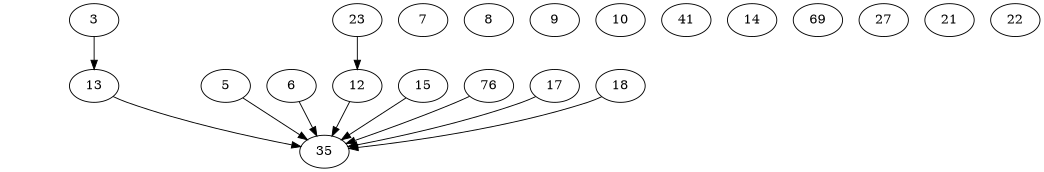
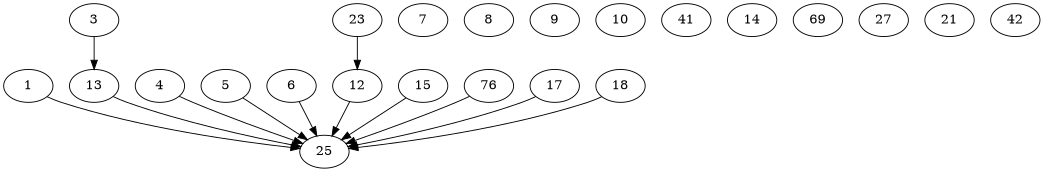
node "22": label "22" -> "42"
node "1": added
node "4": added
node "35": label "35" -> "25"
